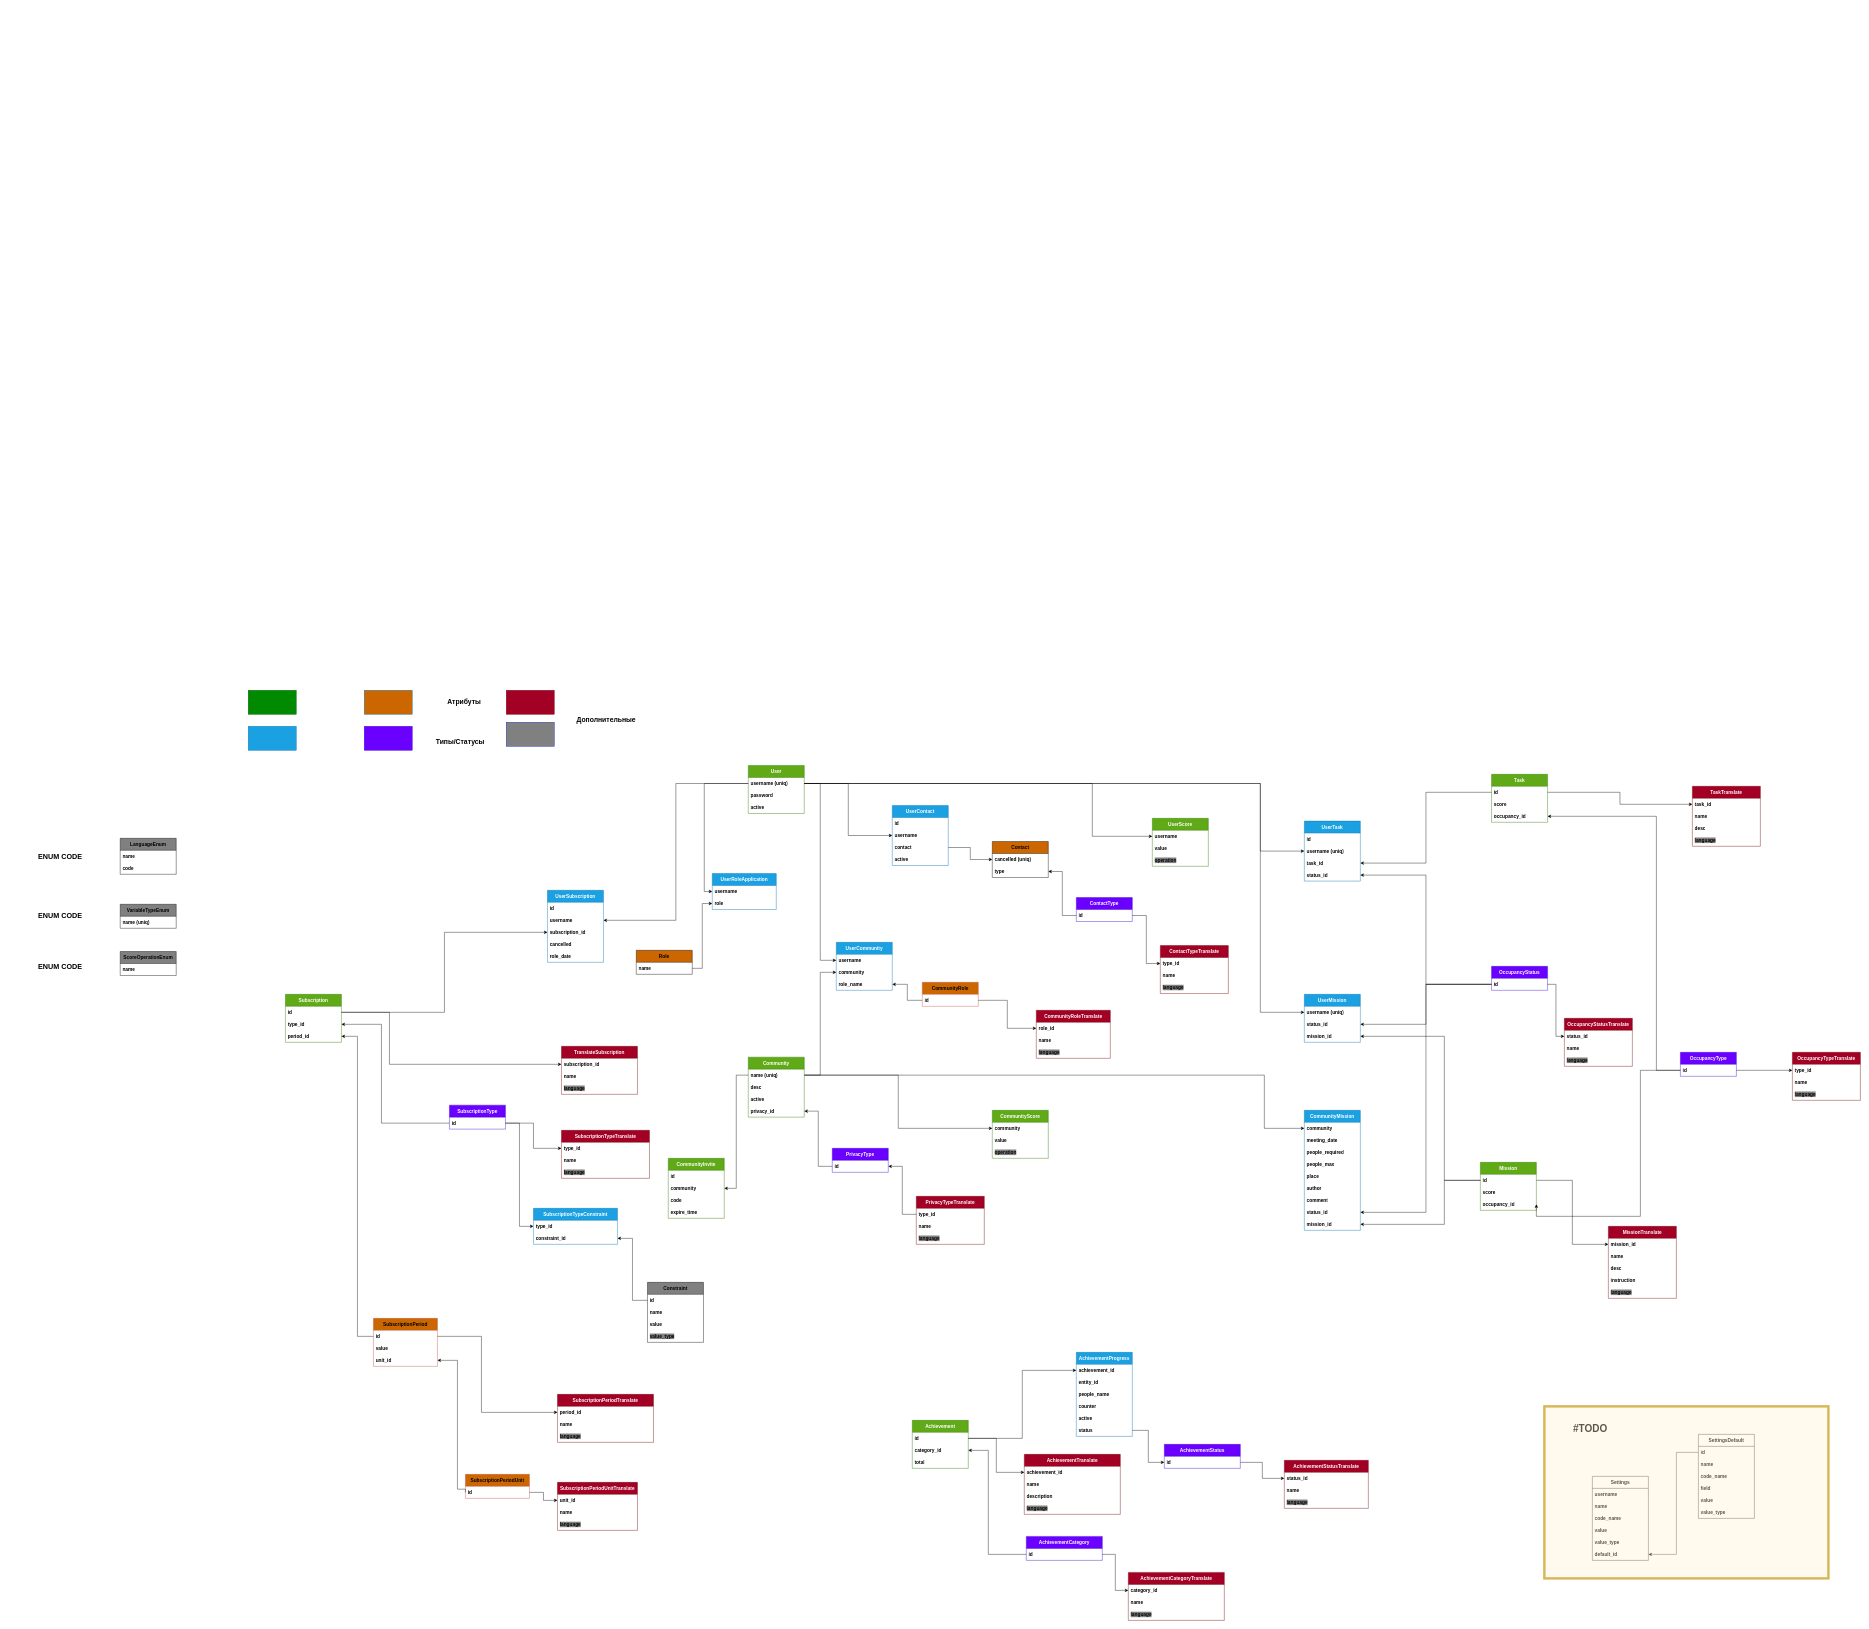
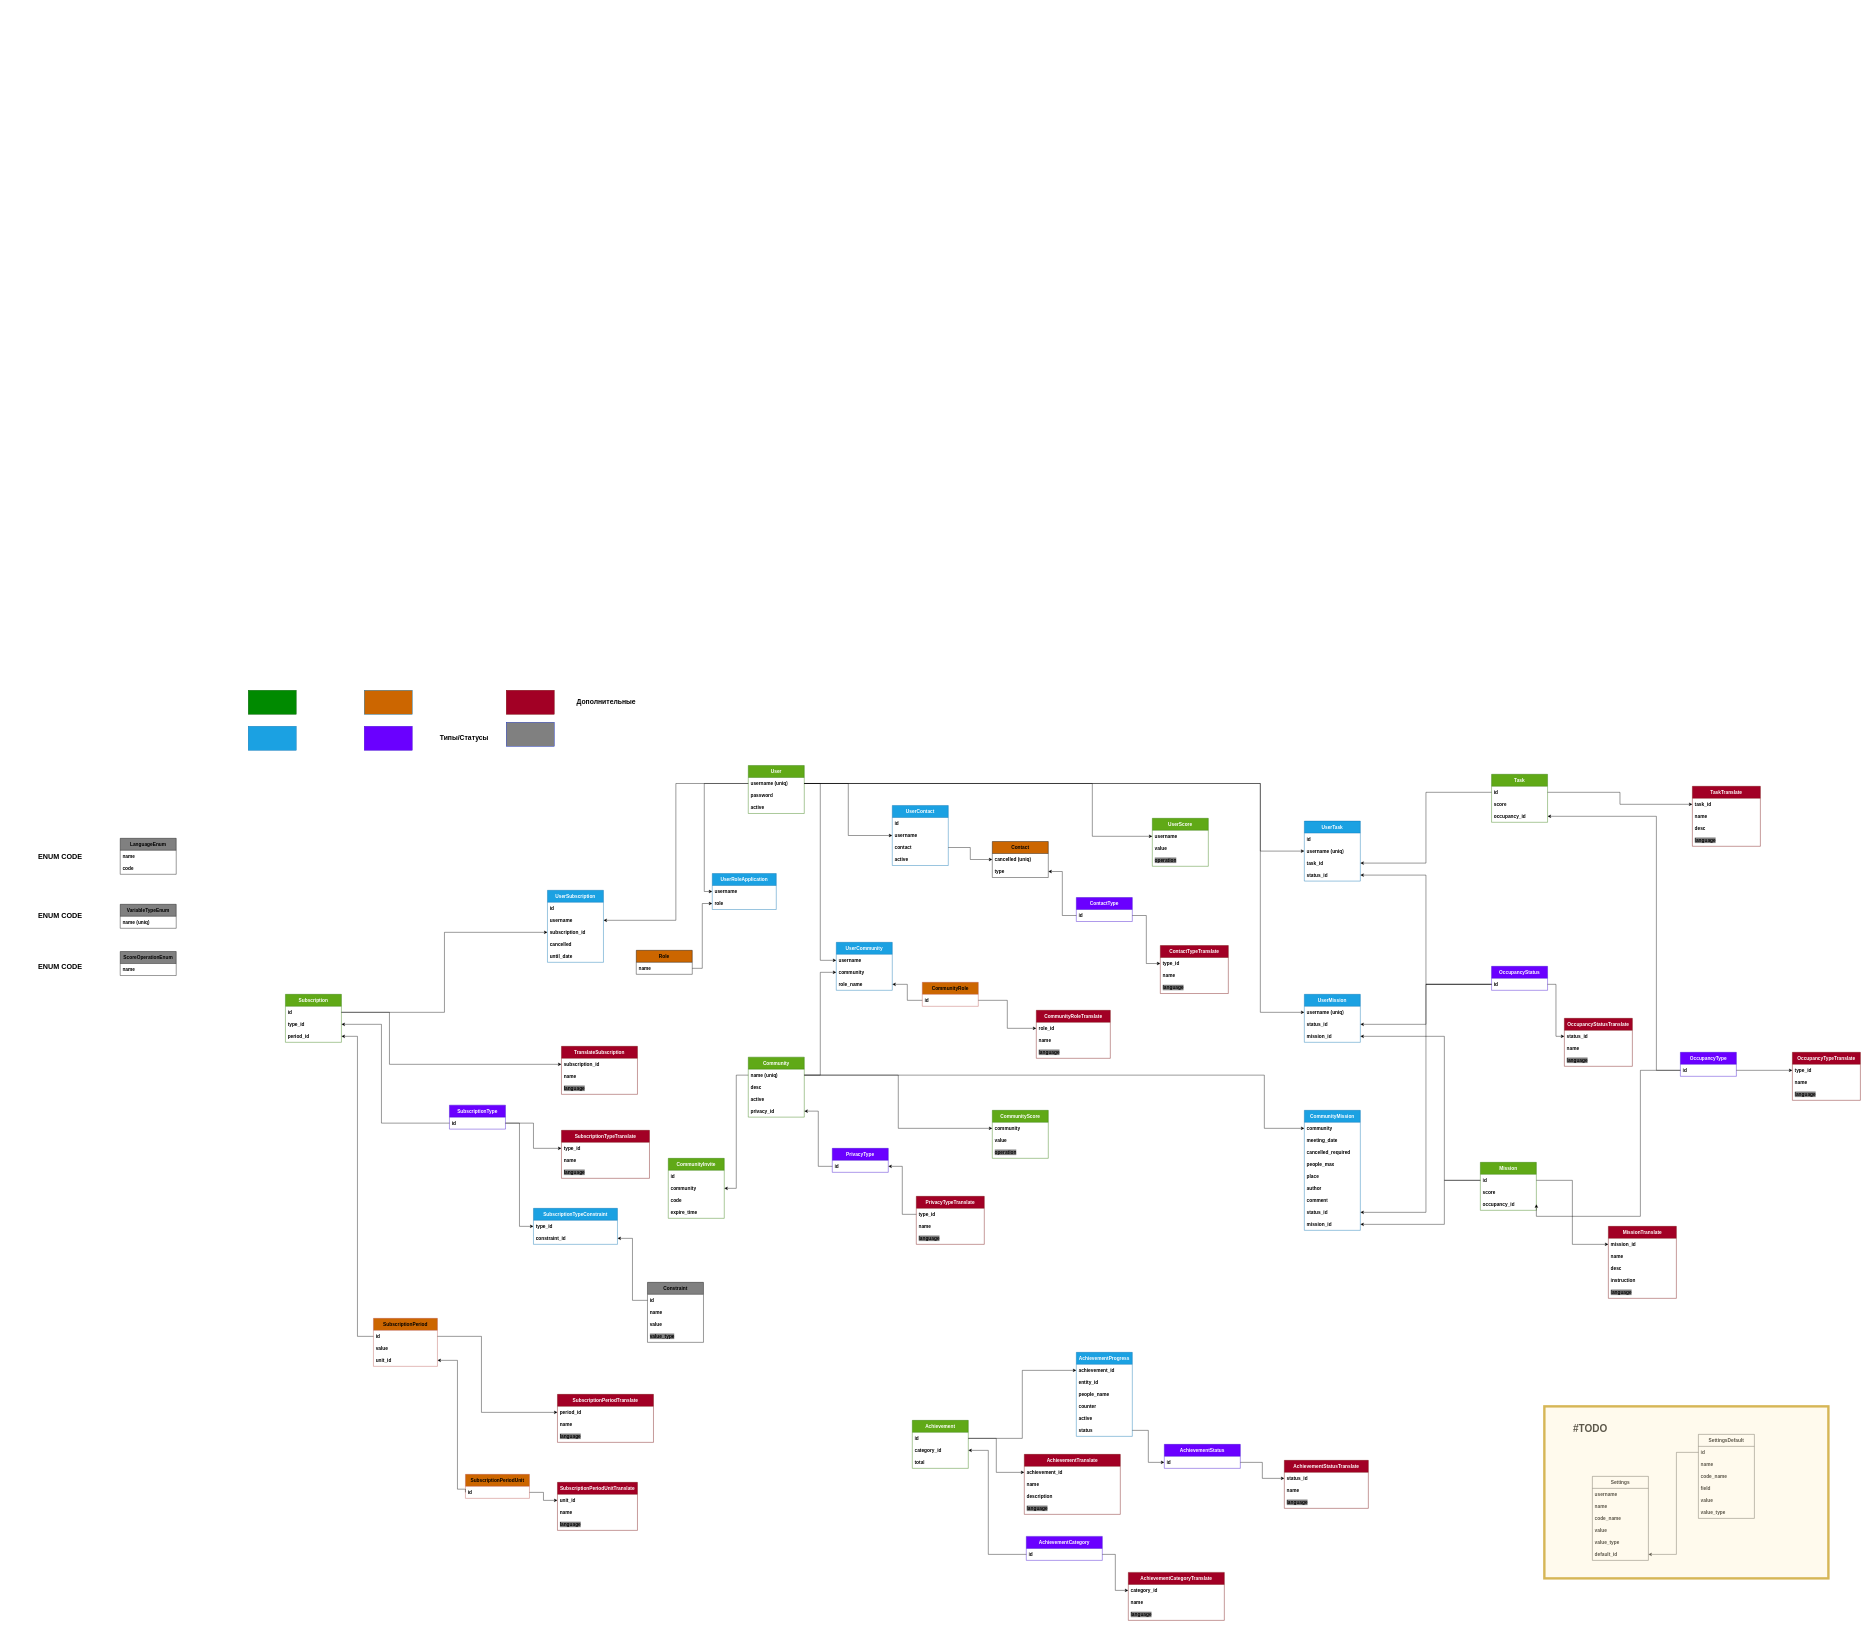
node "Атрибуты": removed
node "Дополнительные": moved (606, 720) -> (606, 702)
node "Типы/Статусы": moved (460, 742) -> (464, 738)
node "role_date": label "role_date" -> "until_date"
node "people_required": label "people_required" -> "cancelled_required"
